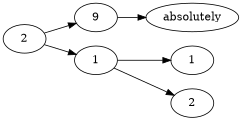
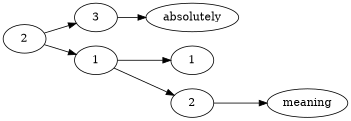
node "9": label "9" -> "3"
node "meaning": added
